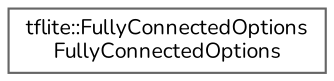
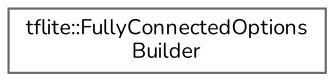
node "tflite::FullyConnectedOptions FullyConnectedOptions": label "tflite::FullyConnectedOptions FullyConnectedOptions" -> "tflite::FullyConnectedOptions Builder"
